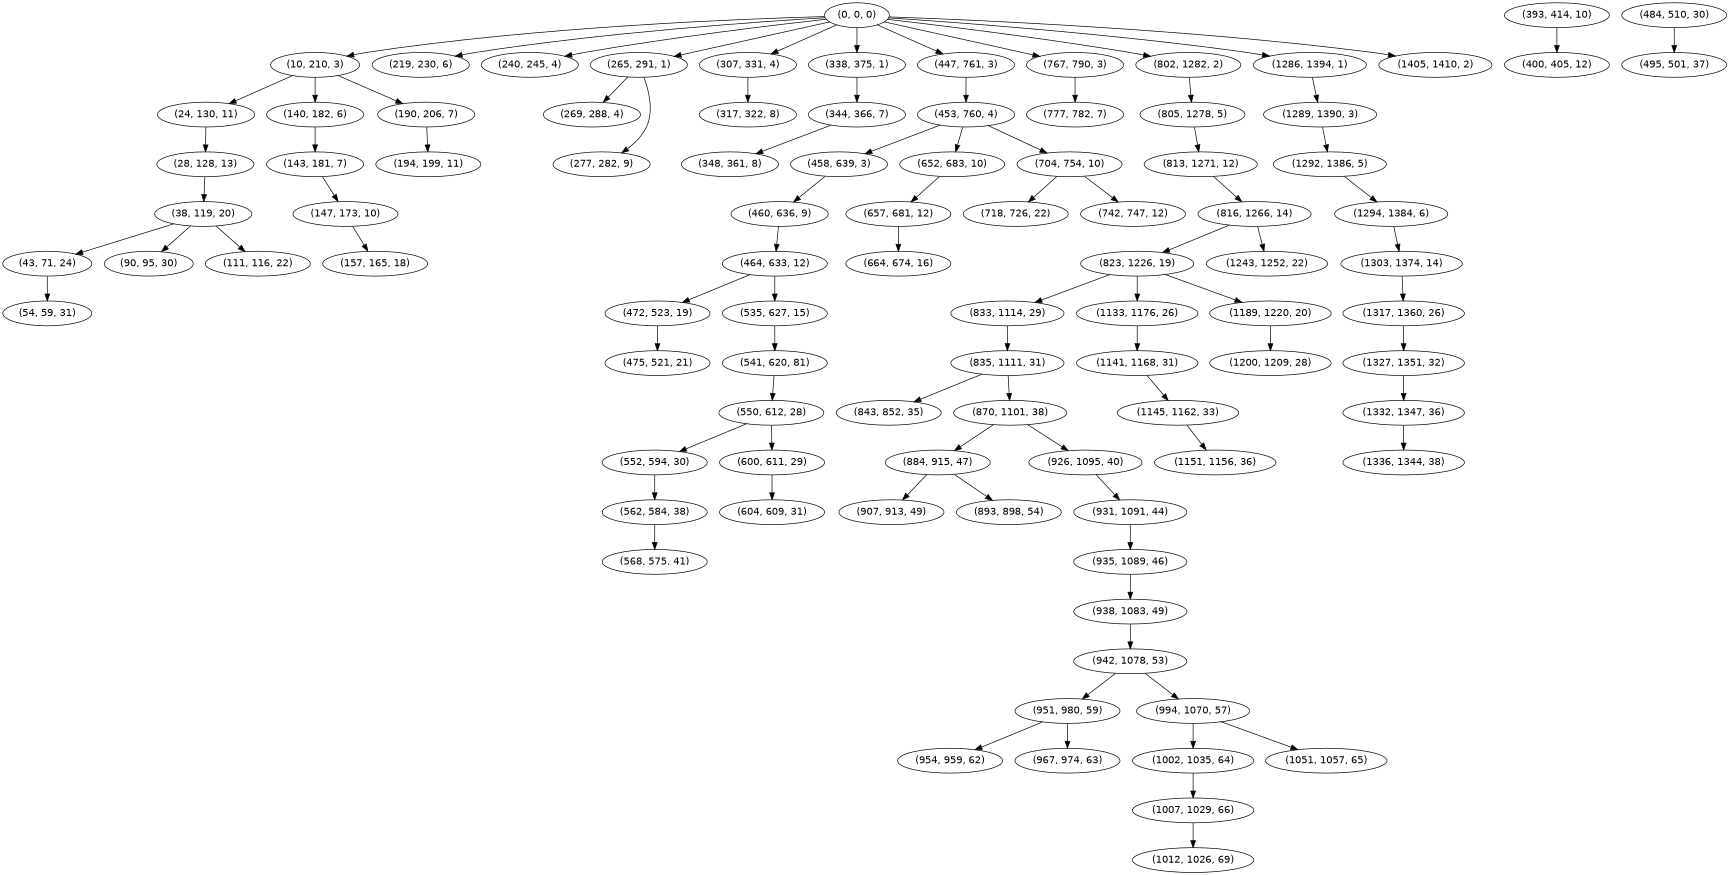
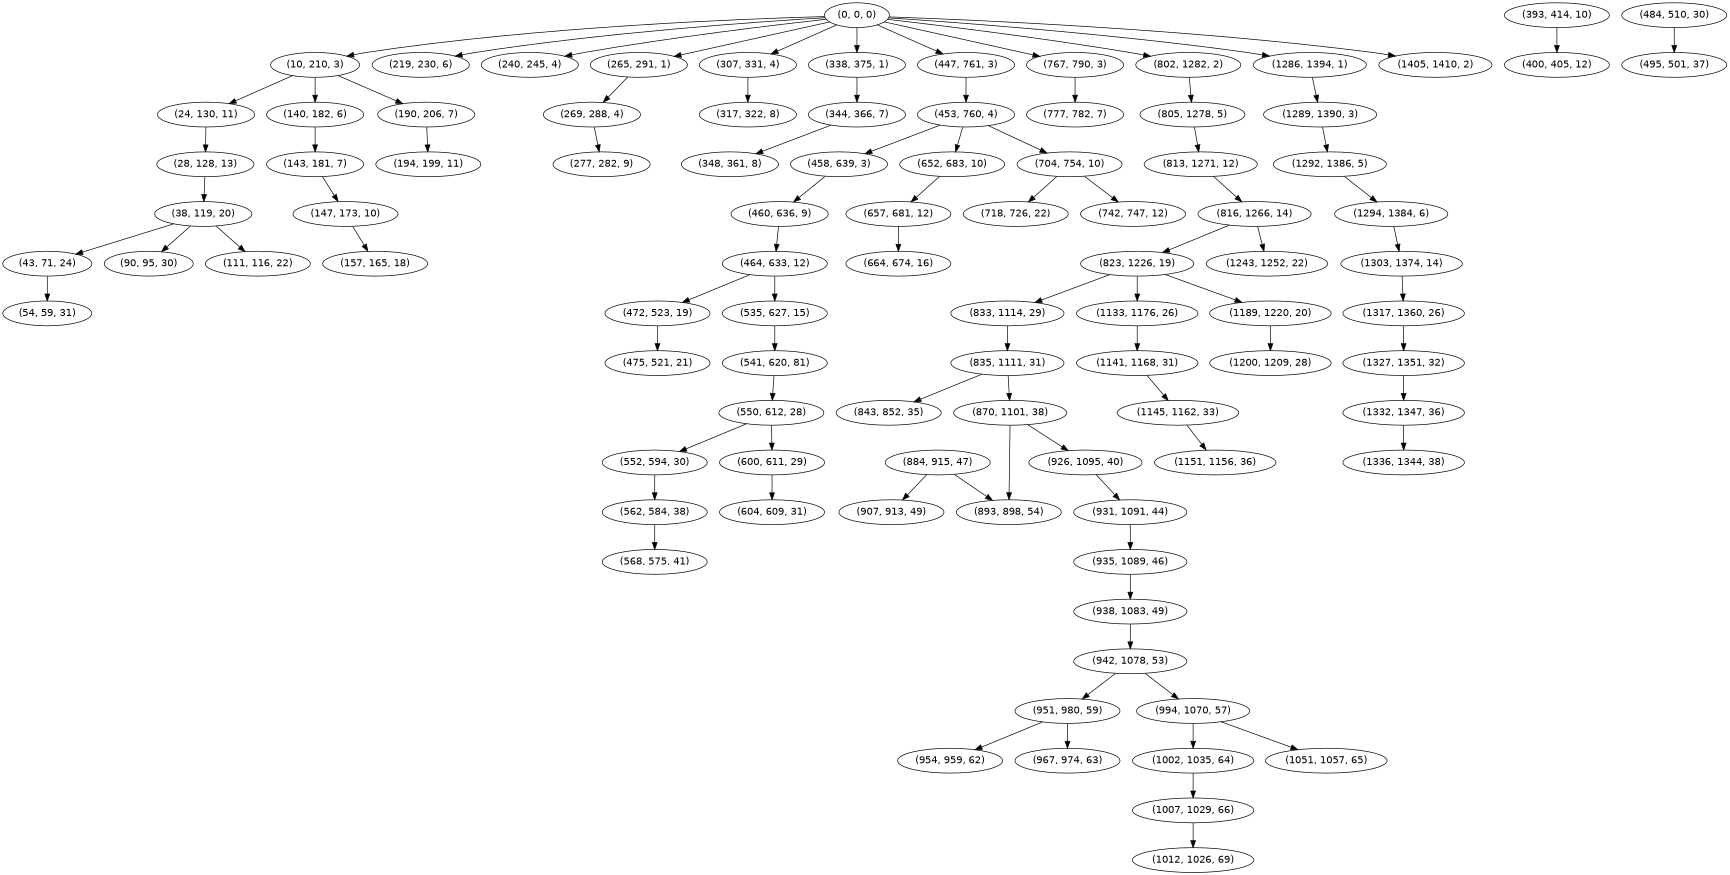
edge "(265, 291, 1)" -> "(277, 282, 9)": now "(269, 288, 4)" -> "(277, 282, 9)"
edge "(870, 1101, 38)" -> "(884, 915, 47)": now "(870, 1101, 38)" -> "(893, 898, 54)"
